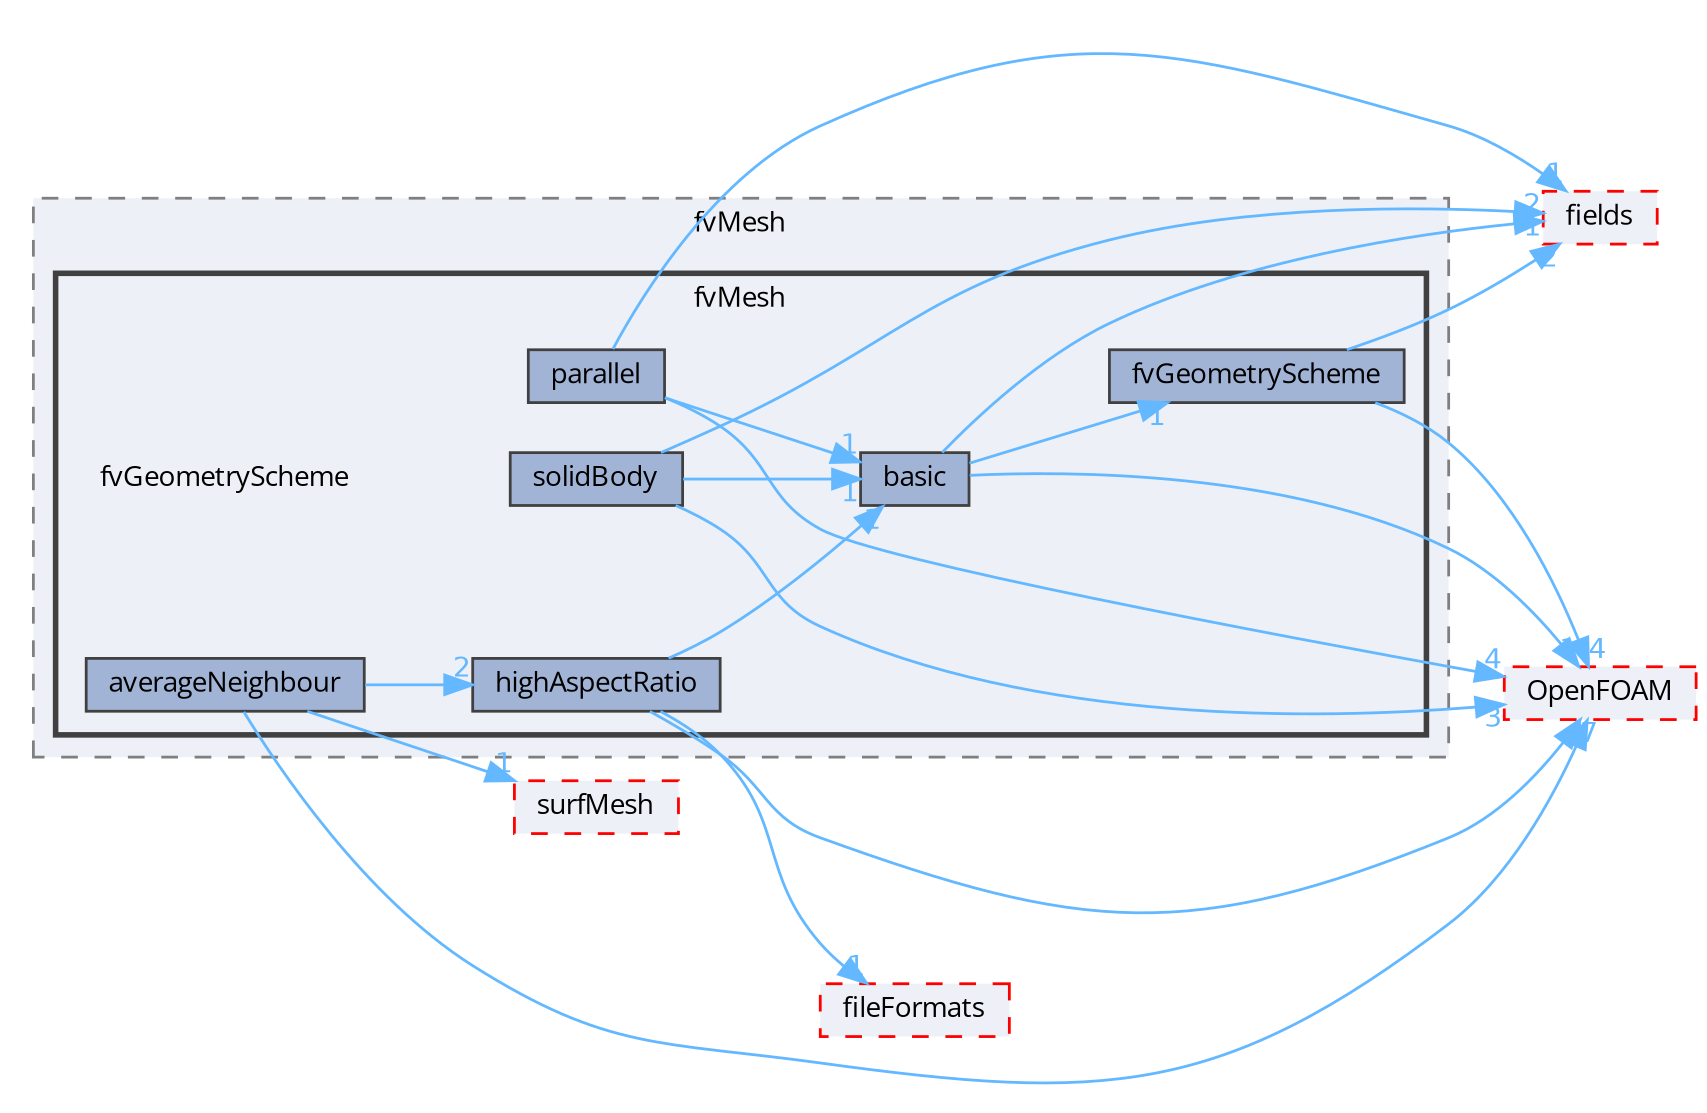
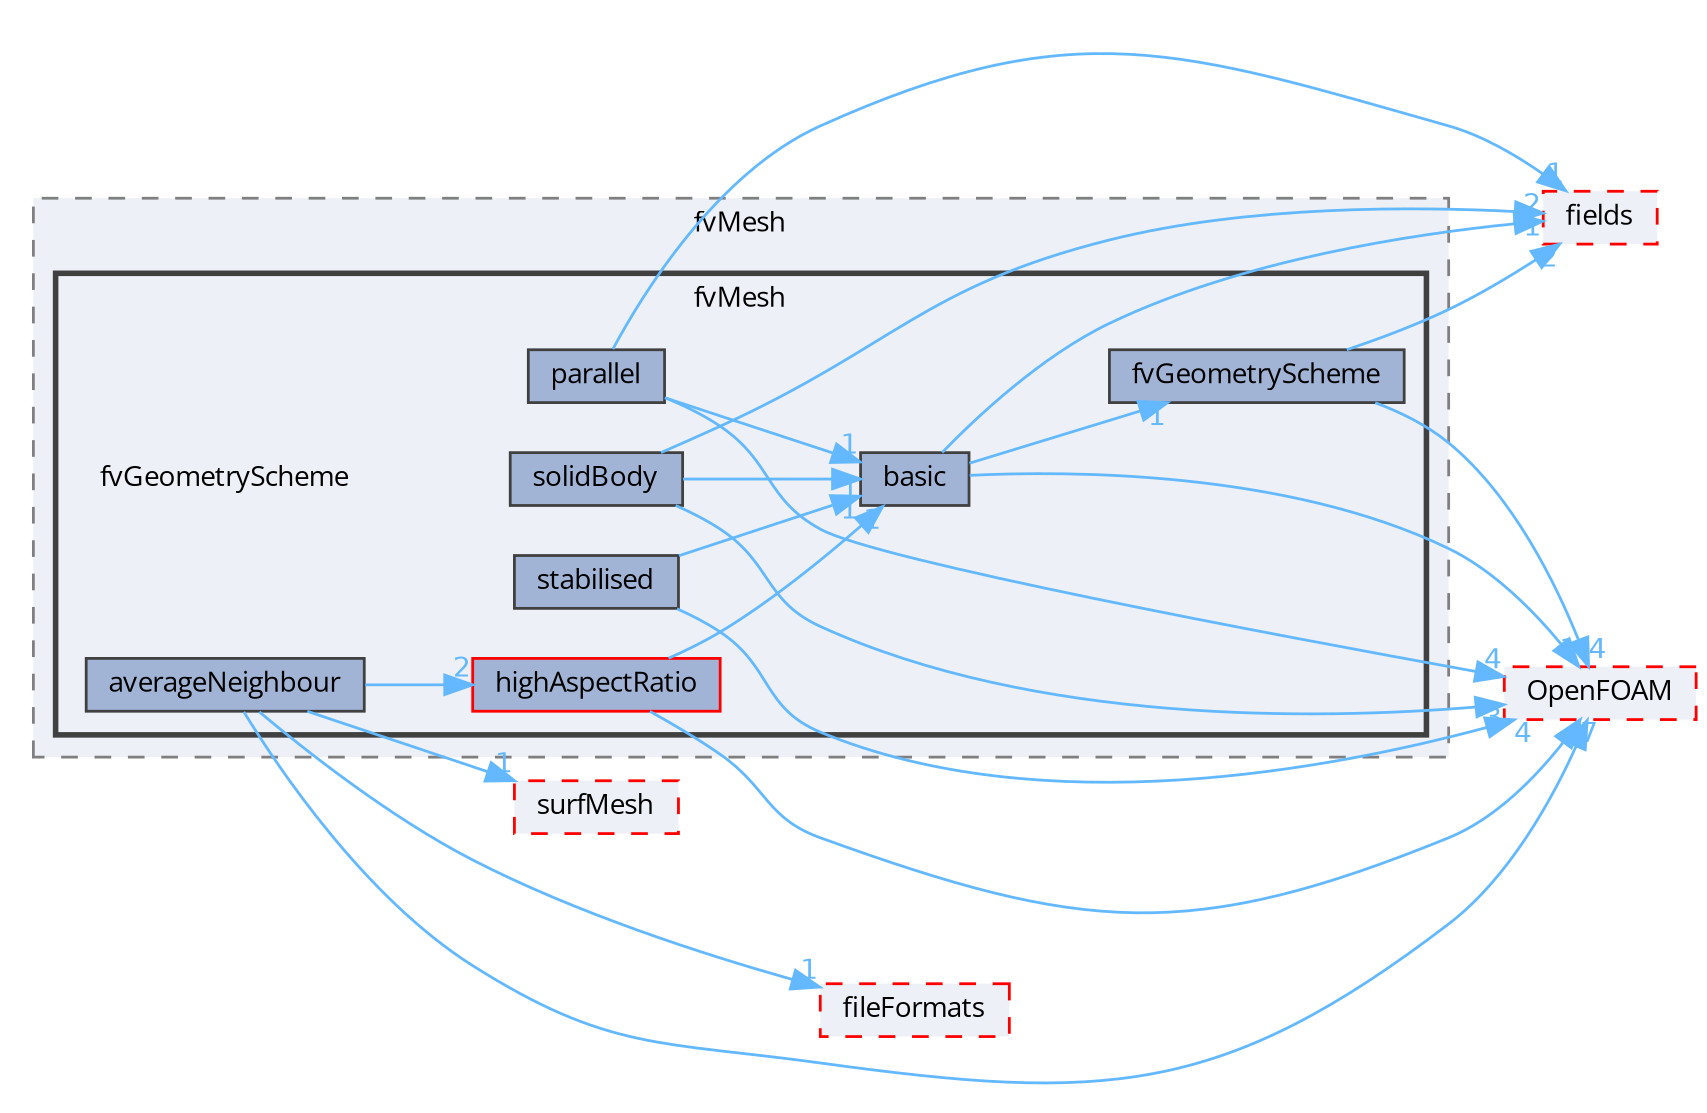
node "stabilised": added
node "highAspectRatio": color grey25 -> red
edge "highAspectRatio" -> "fileFormats": now "averageNeighbour" -> "fileFormats"
